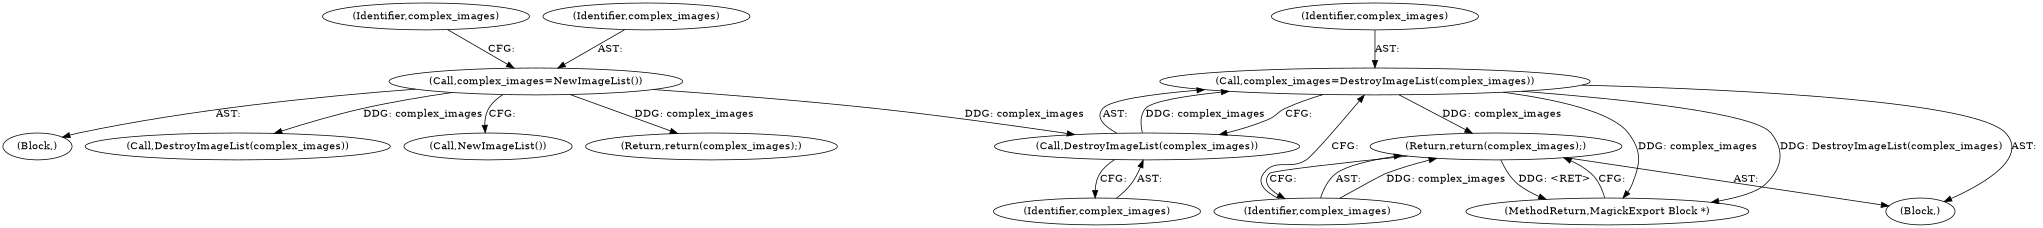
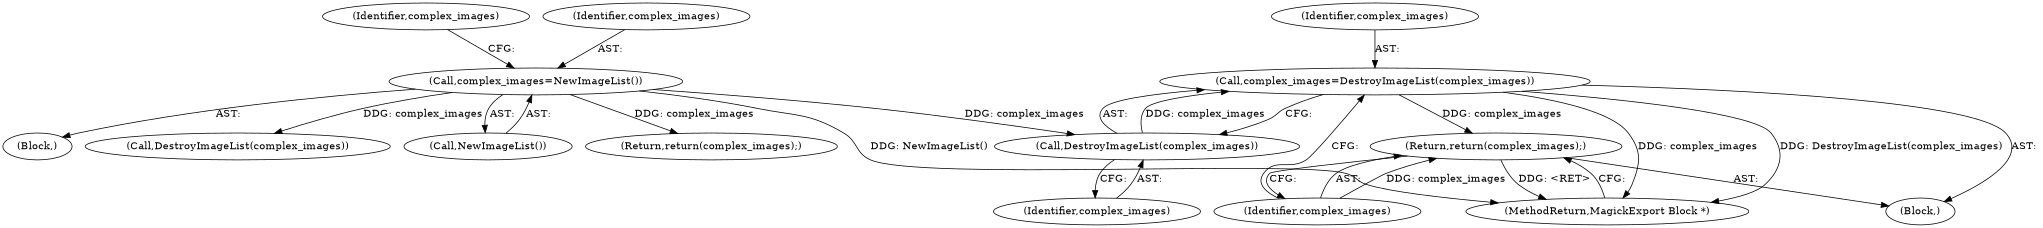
edge "(Call,complex_images=NewImageList())" -> "(Call,NewImageList())": label "CFG: " -> "AST: "
edge "(Call,NewImageList())" -> "(Call,complex_images=NewImageList())": added, label "AST:"
edge "(Call,complex_images=NewImageList())" -> "(MethodReturn,MagickExport Block *)": added, label "DDG: NewImageList()"
